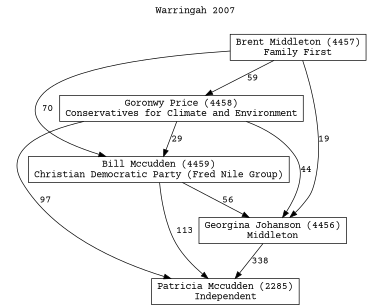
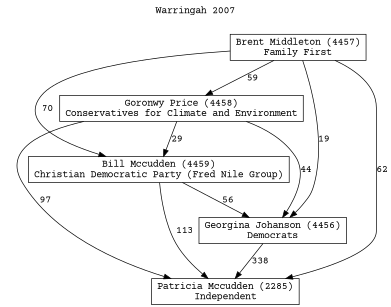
edge "Brent Middleton (4457) Family First" -> "Patricia Mccudden (2285) Independent": added, label "62"
node "Georgina Johanson (4456) Middleton": label "Georgina Johanson (4456) Middleton" -> "Georgina Johanson (4456) Democrats"
